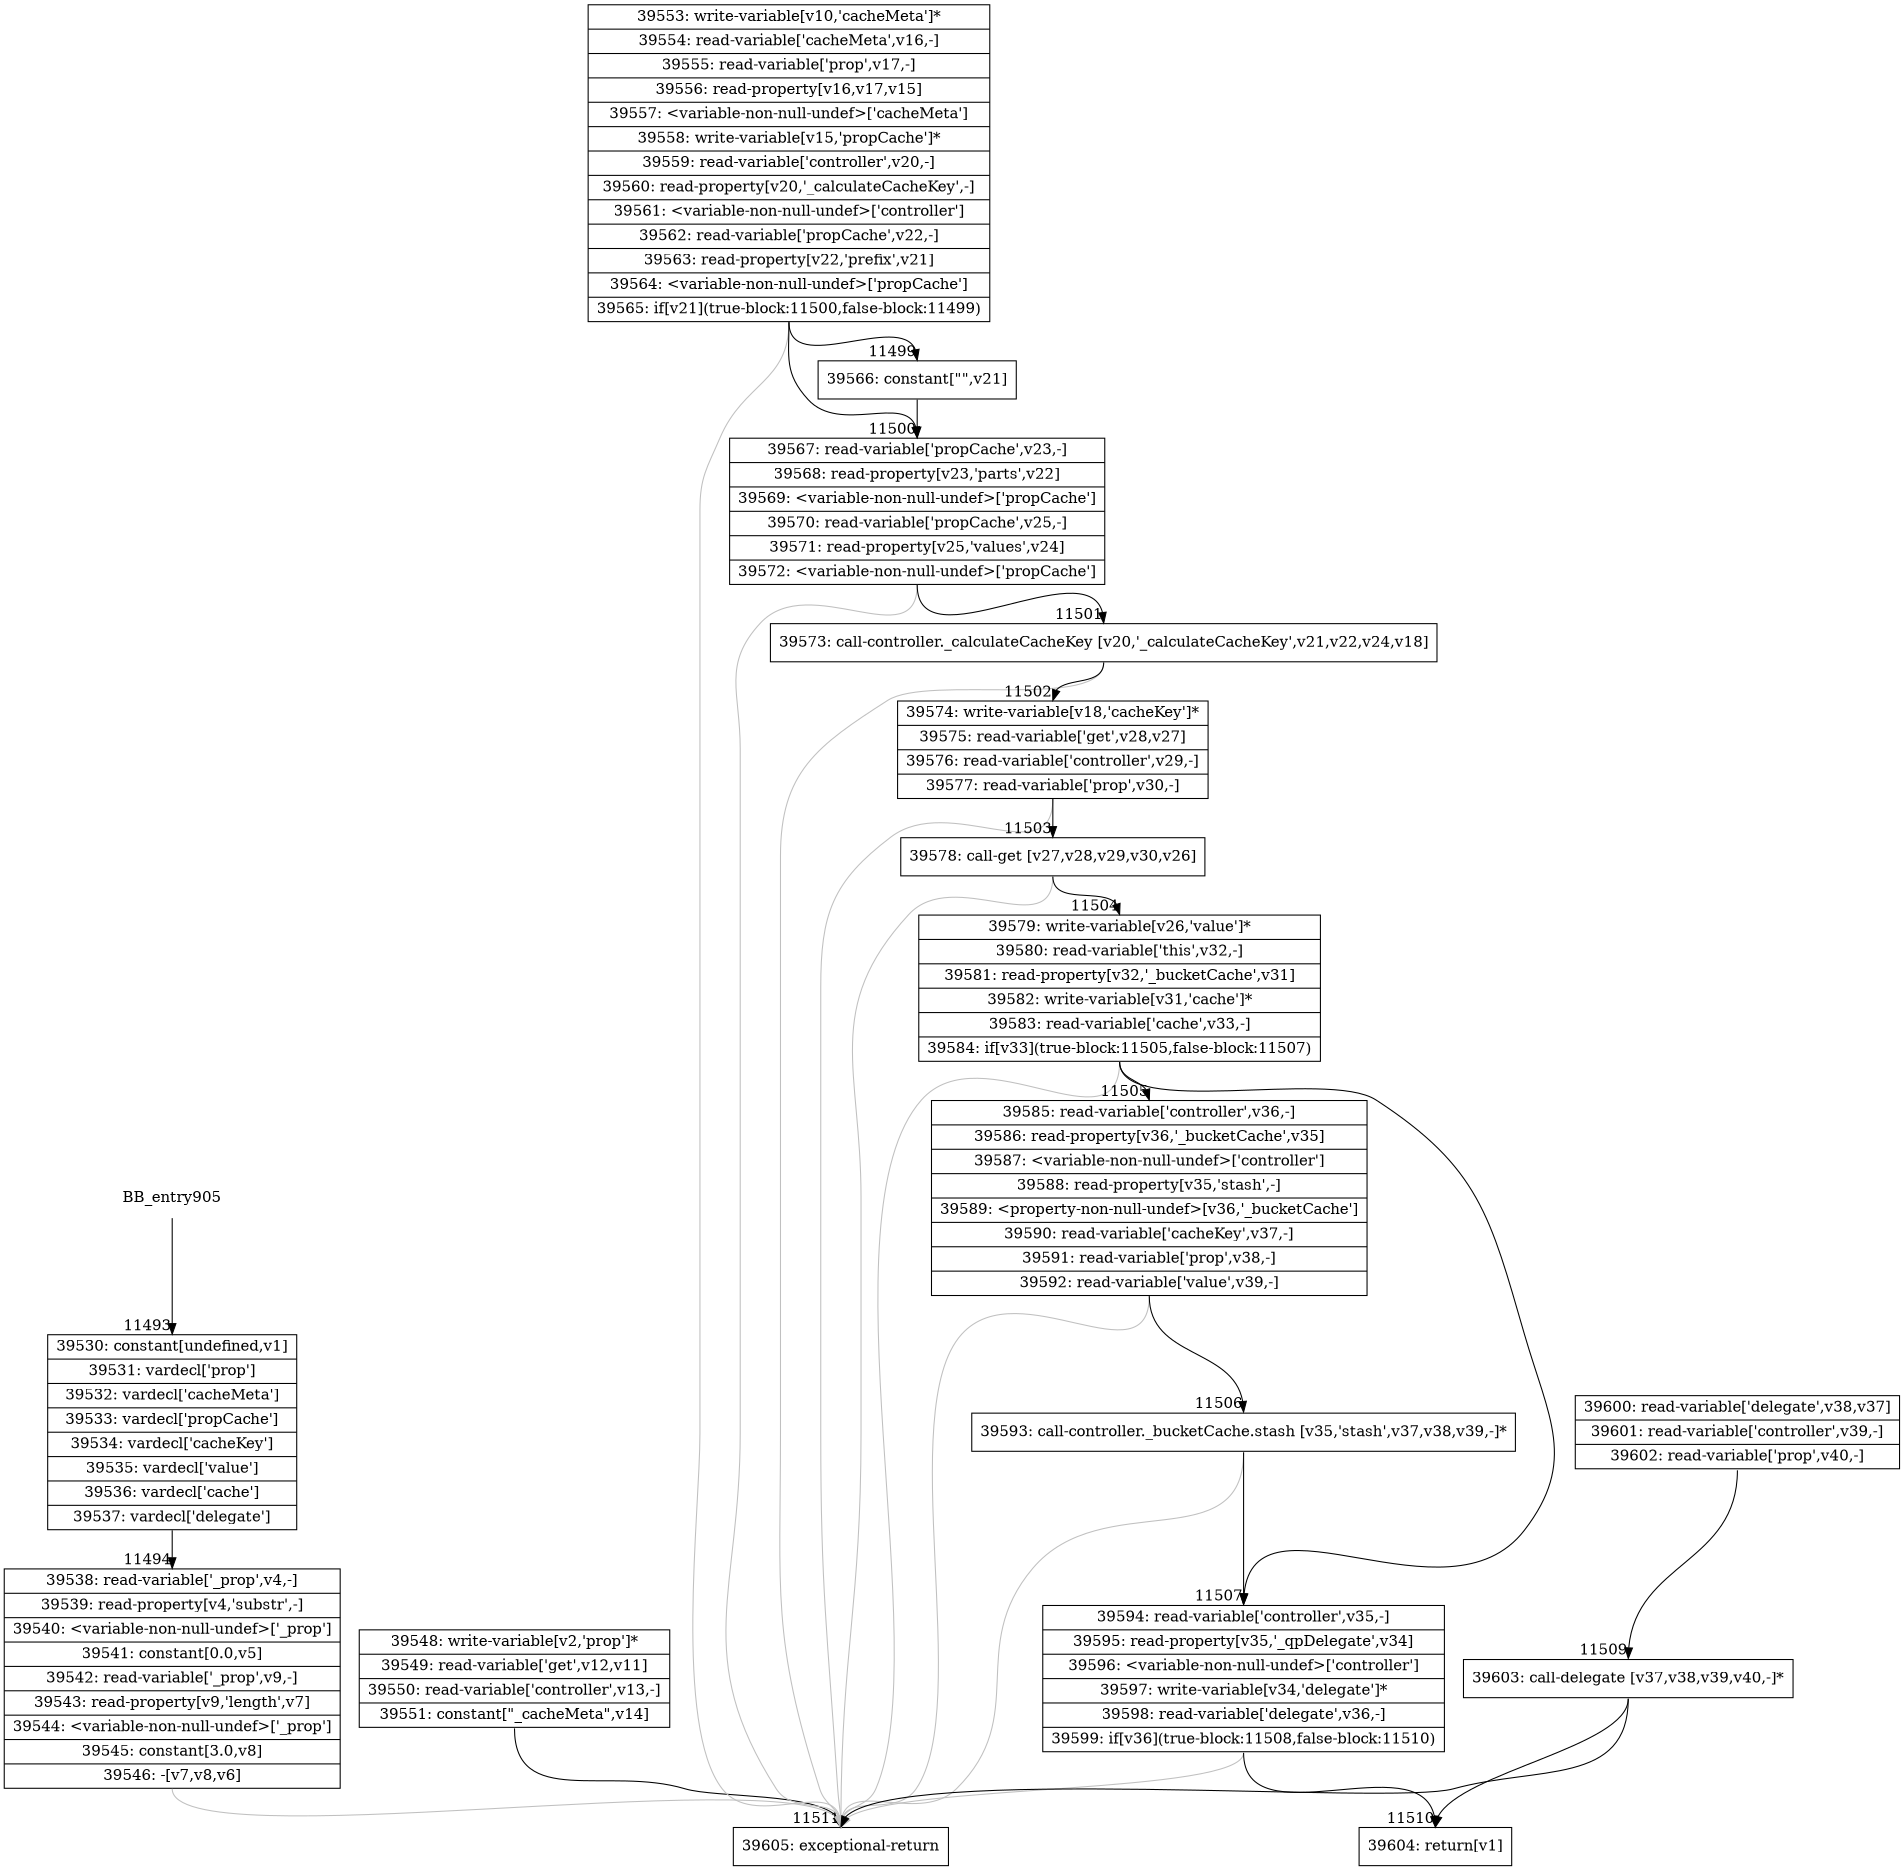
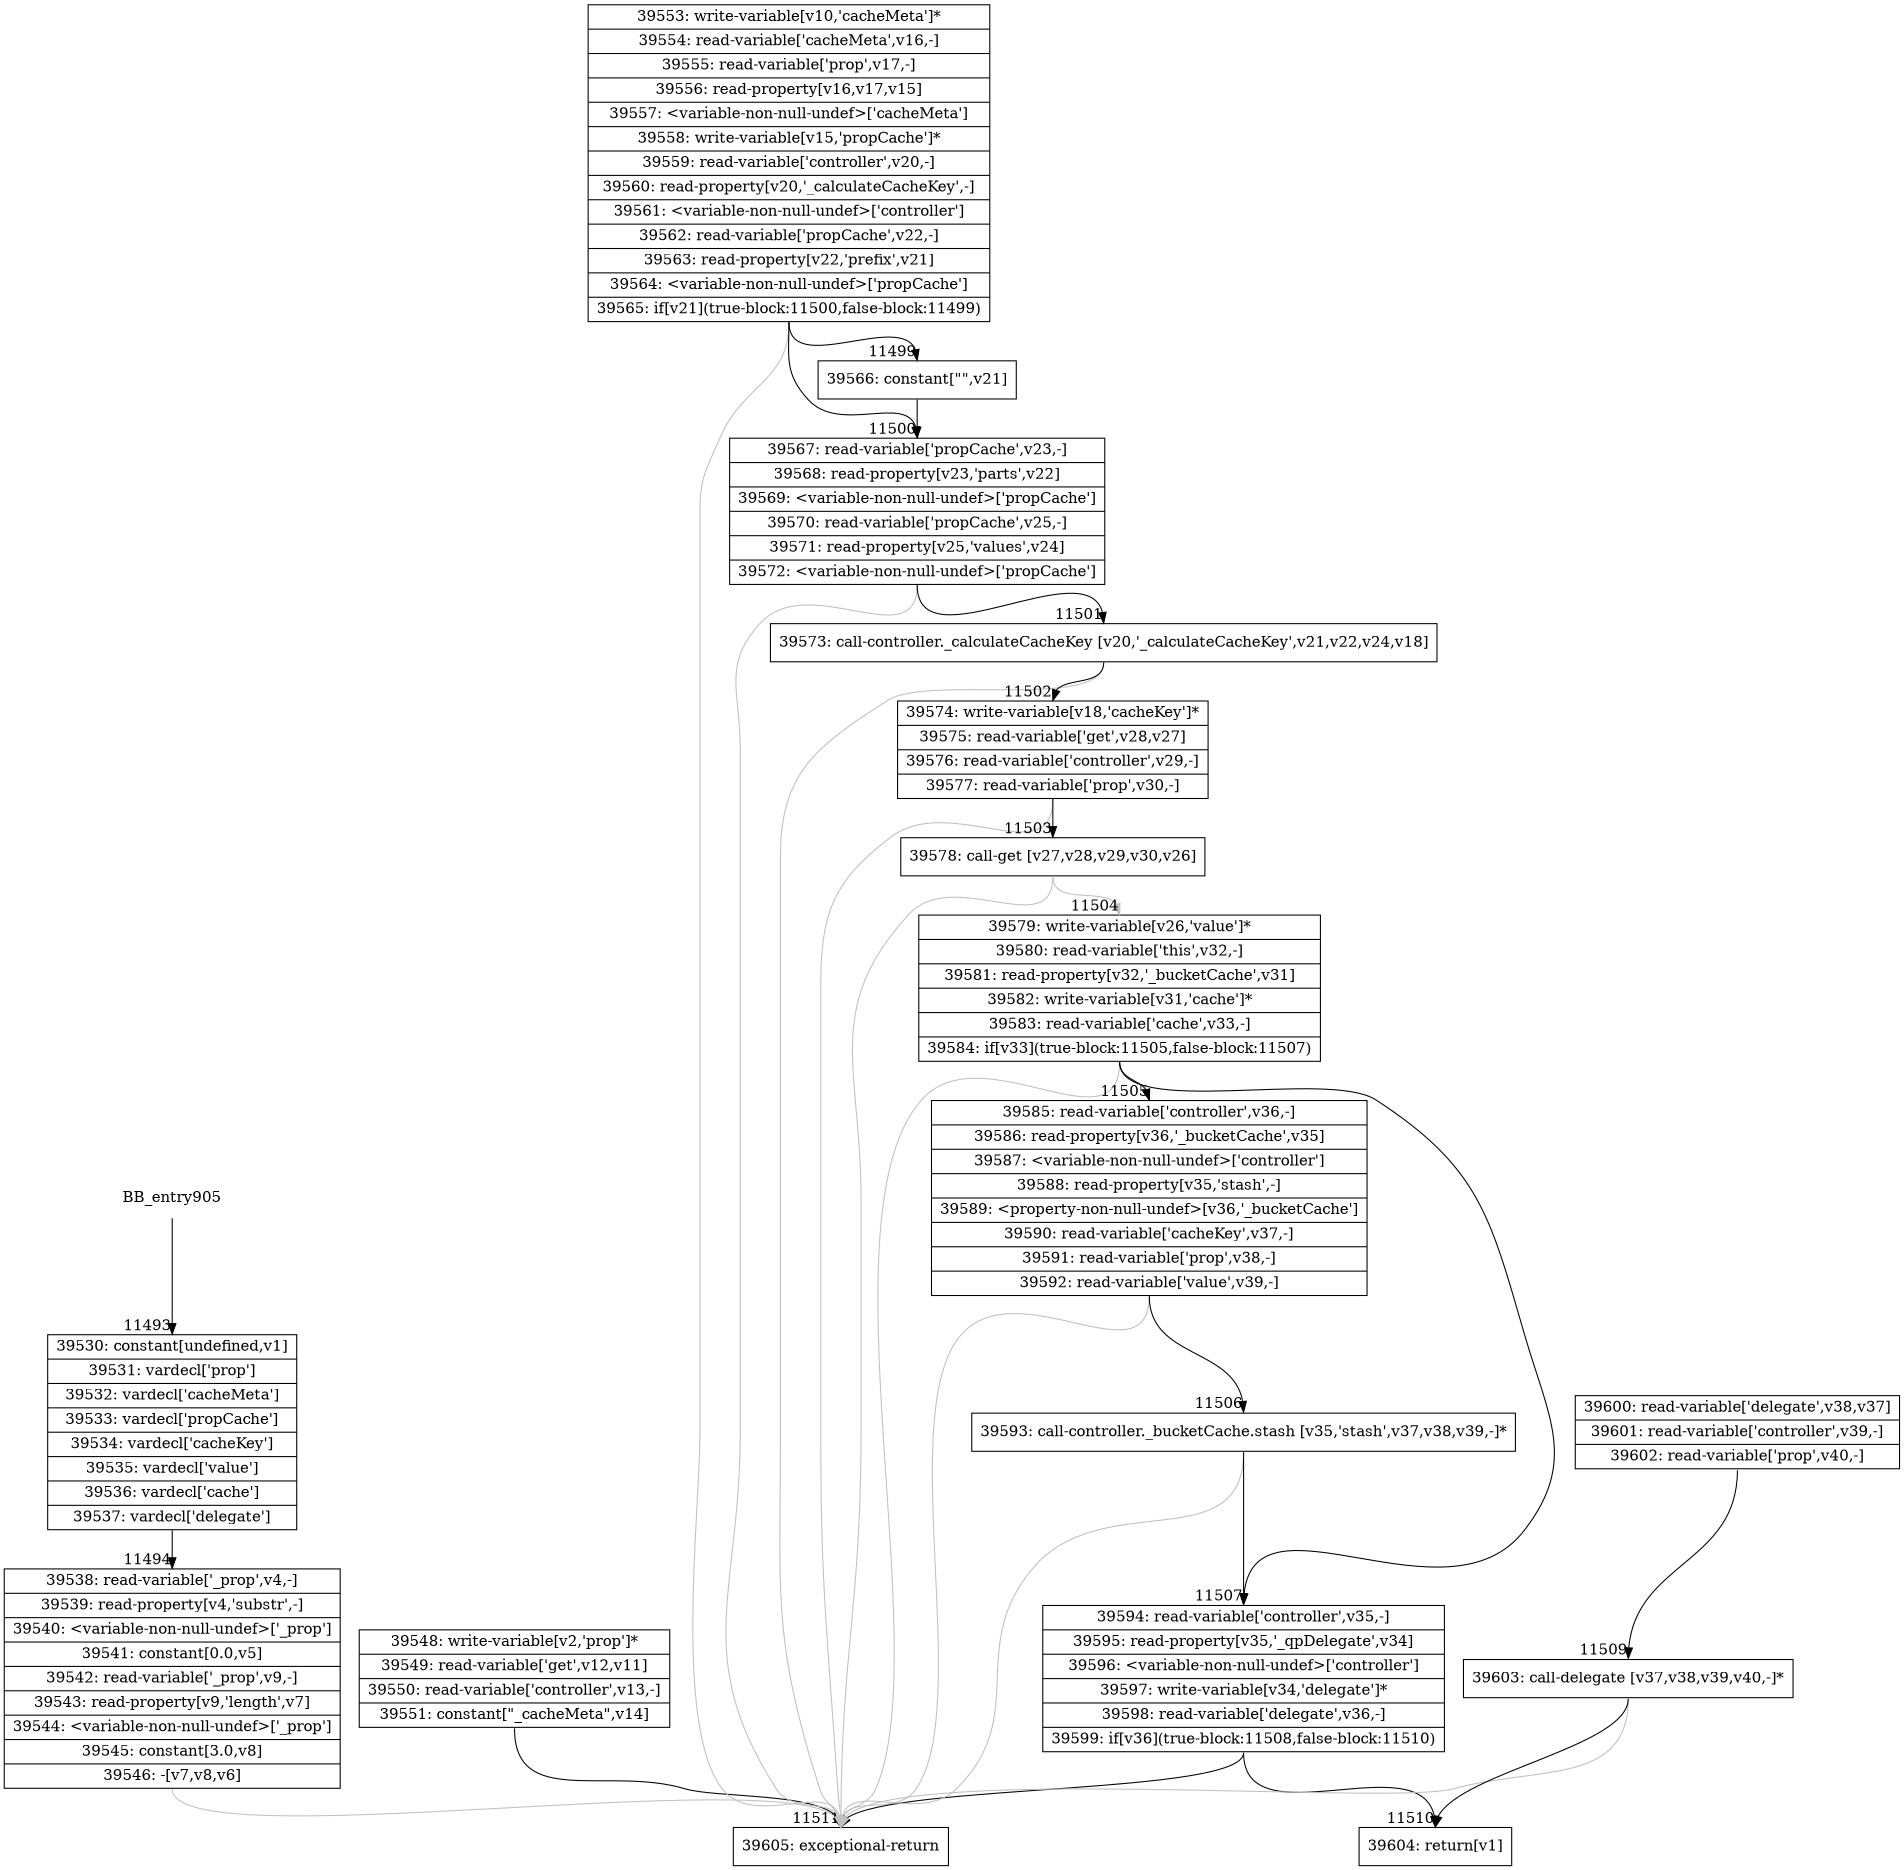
edge "39578: call-get [v27,v28,v29,v30,v26]" -> "39579: write-variable[v26,'value']*": color black -> gray
edge "39594: read-variable['controller',v35,-]" -> "39605: exceptional-return": color gray -> black
edge "39603: call-delegate [v37,v38,v39,v40,-]*" -> "39605: exceptional-return": color black -> gray
